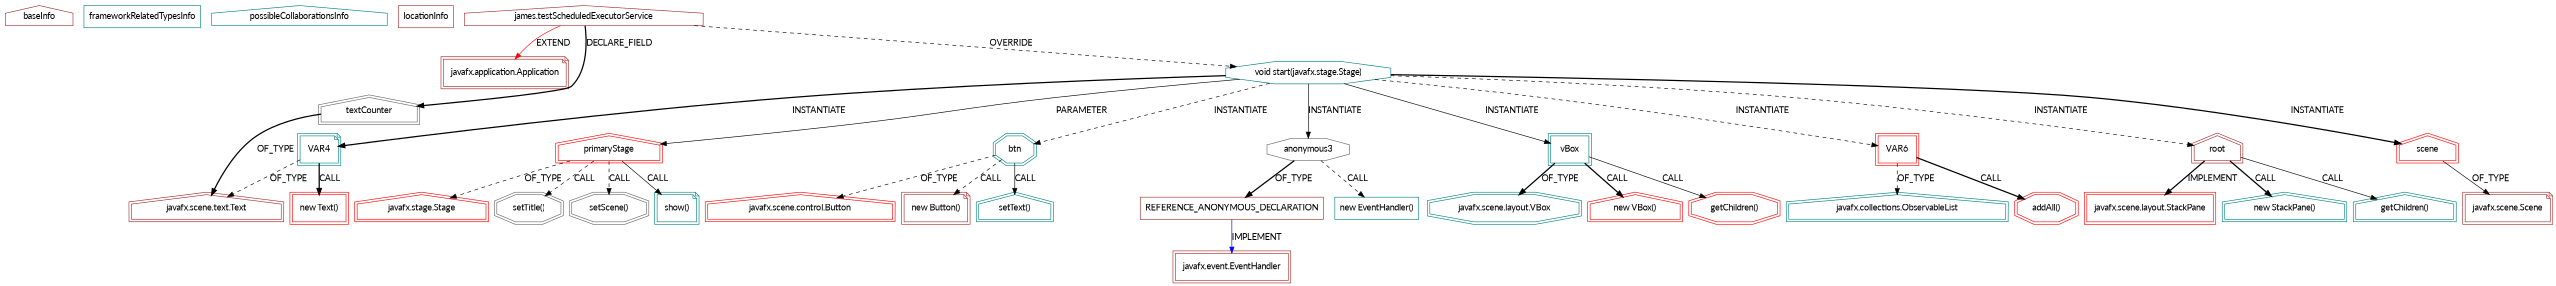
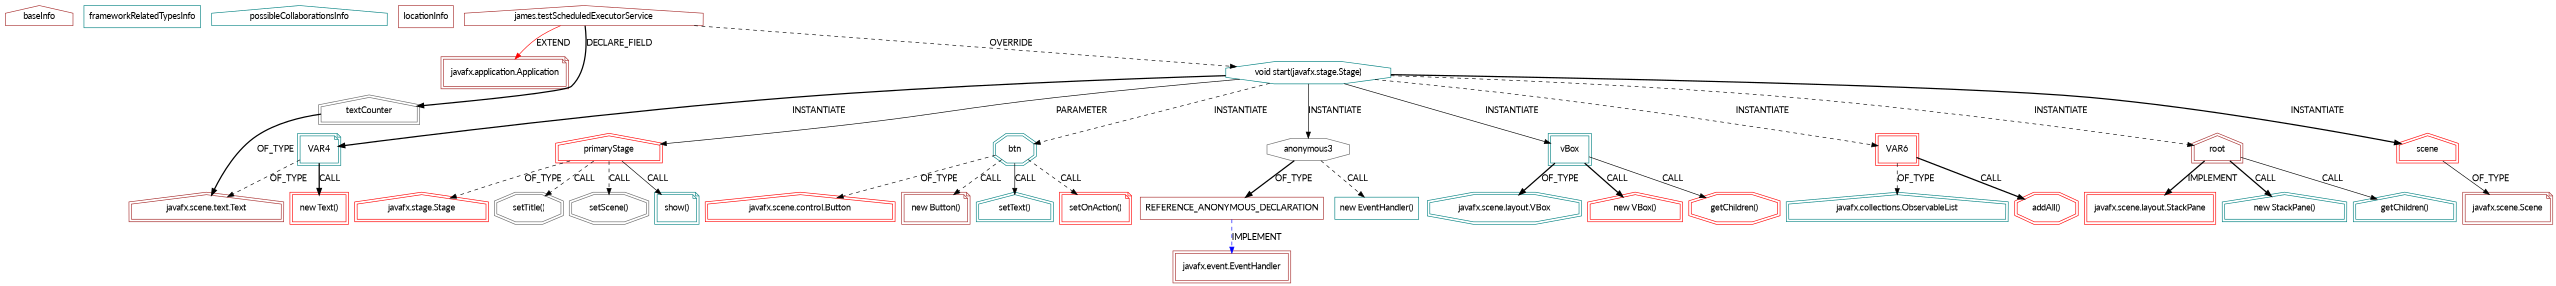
node "setOnAction()": added
edge "REFERENCE_ANONYMOUS_DECLARATION" -> "javafx.event.EventHandler": style solid -> dashed
